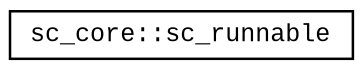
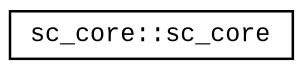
node "sc_core::sc_runnable": label "sc_core::sc_runnable" -> "sc_core::sc_core"
